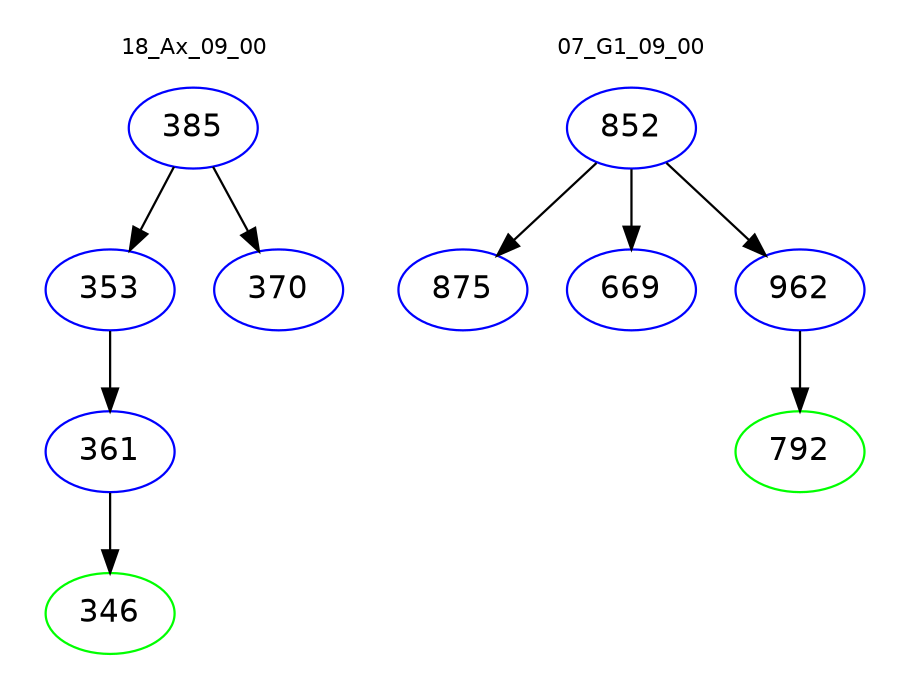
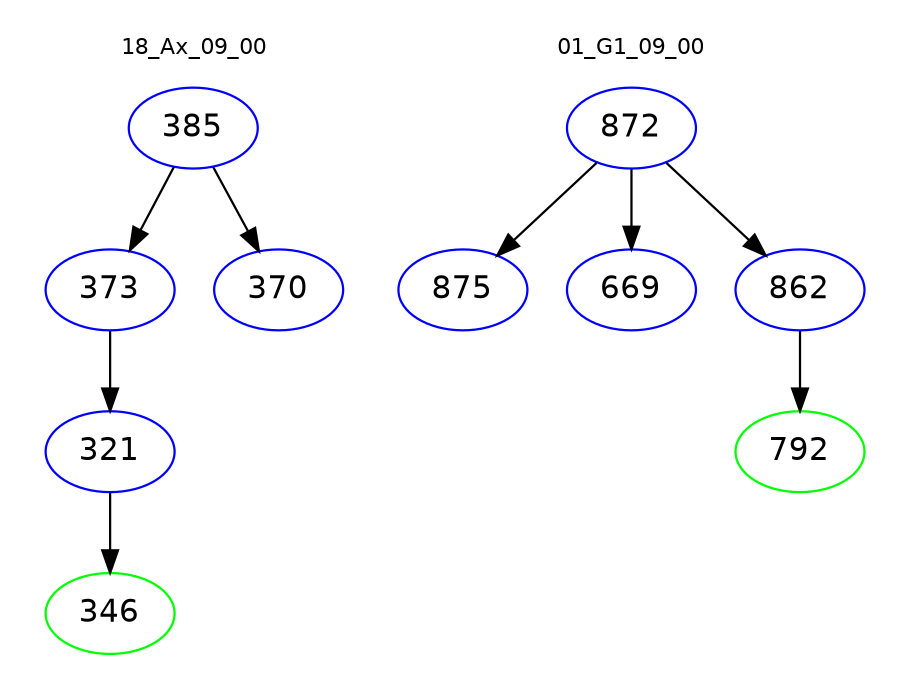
cluster "07_G1_09_00": label "07_G1_09_00" -> "01_G1_09_00"
node "852": label "852" -> "872"
node "353": label "353" -> "373"
node "962": label "962" -> "862"
node "361": label "361" -> "321"
